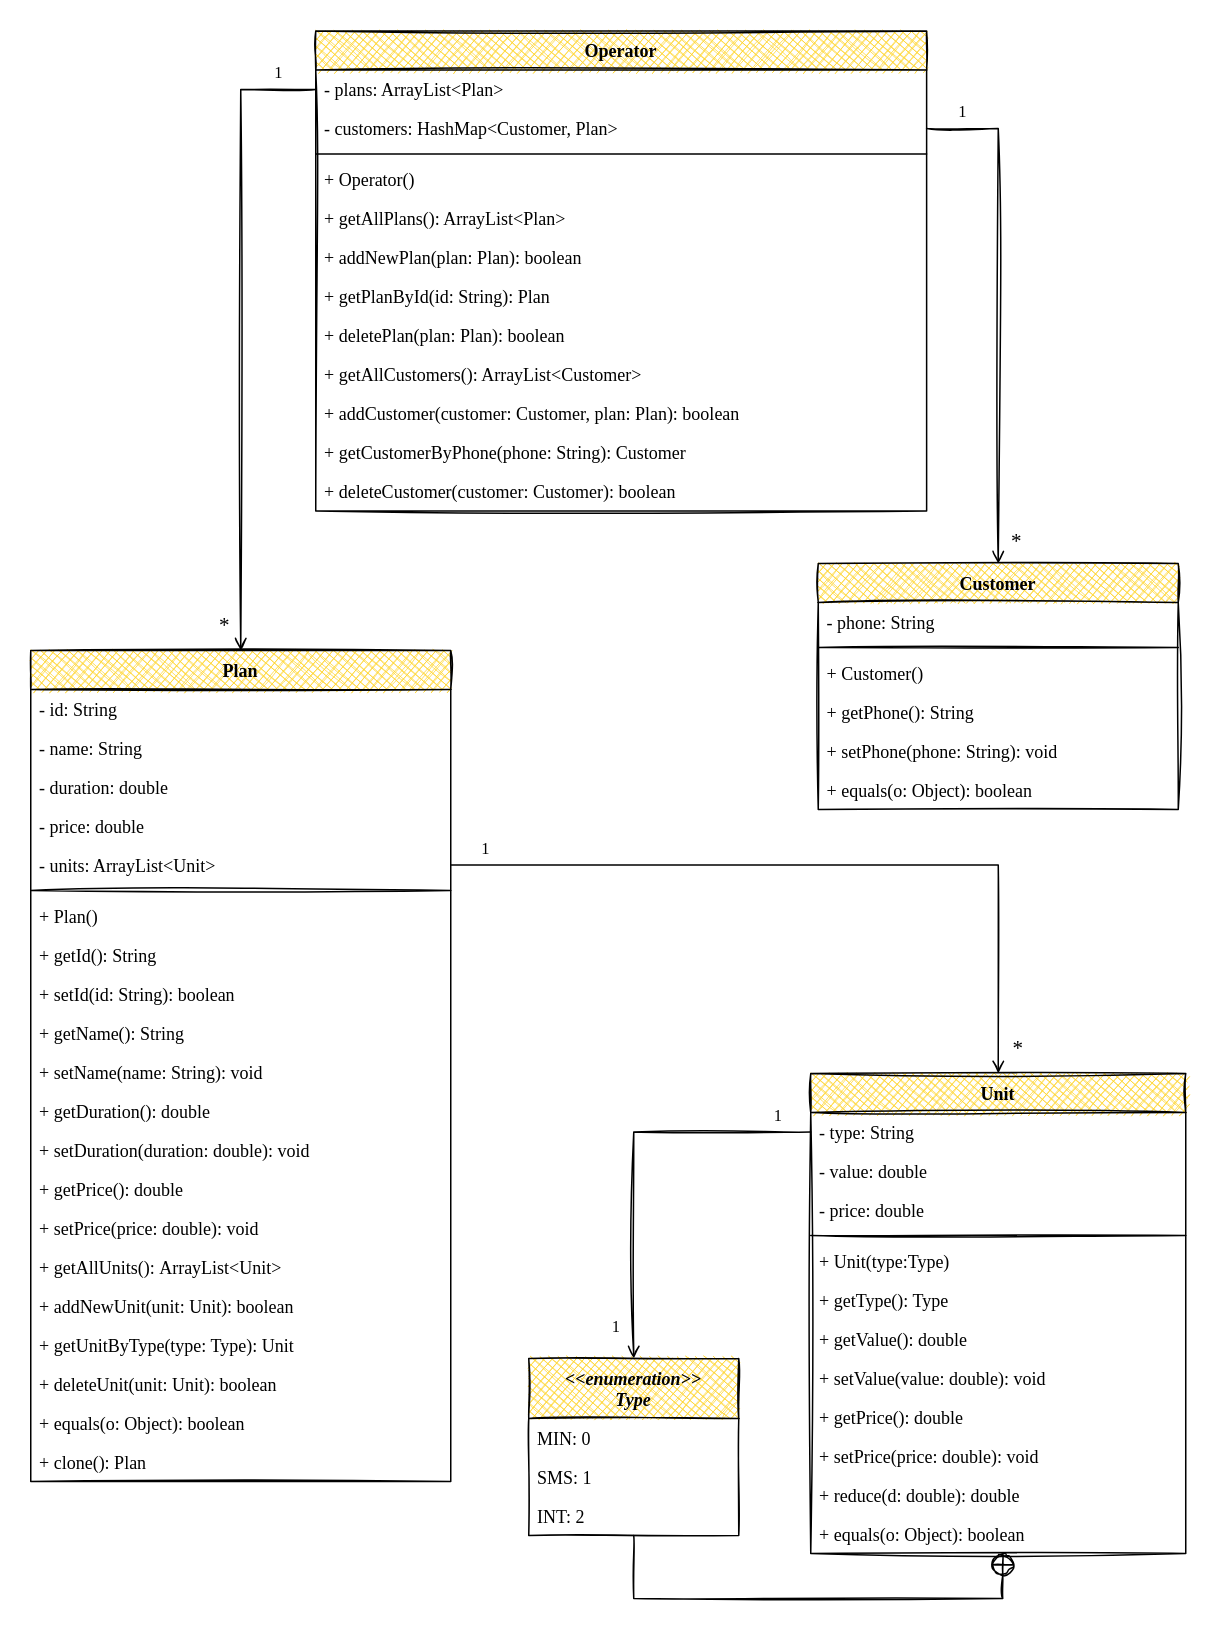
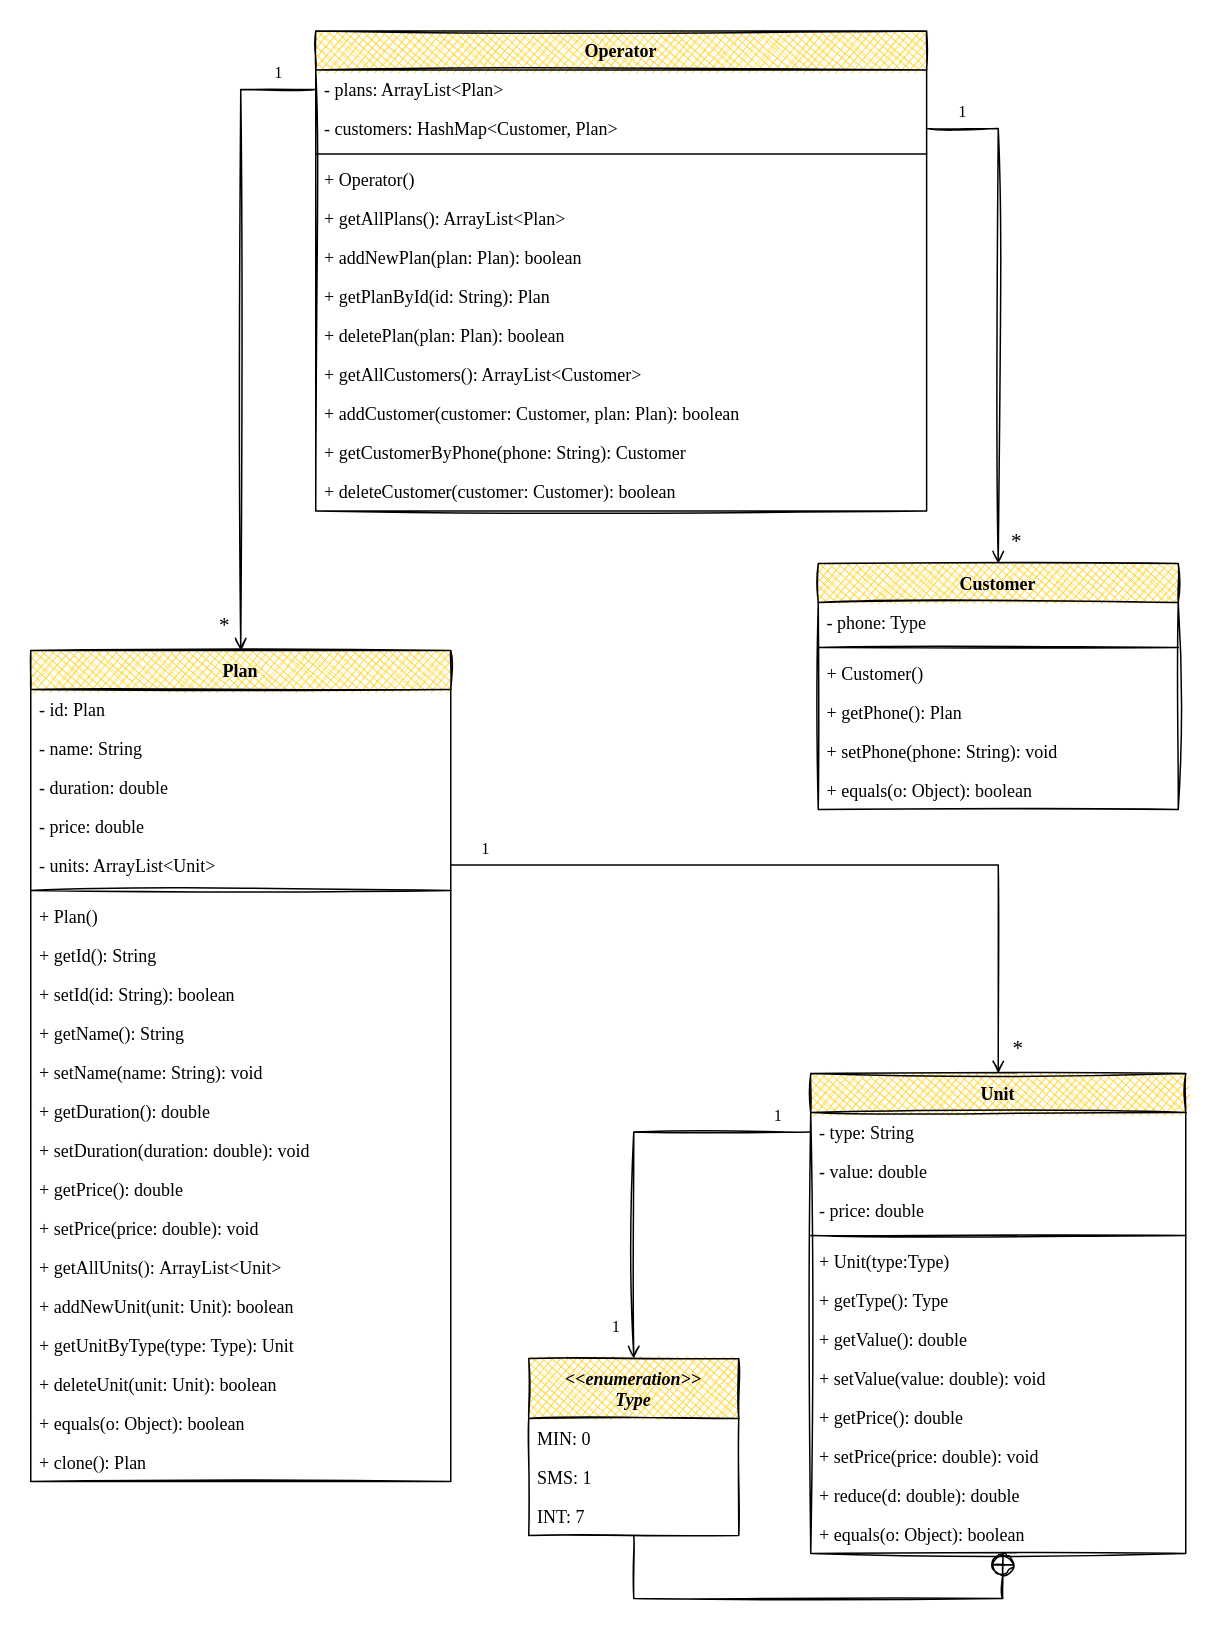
node "- phone: String": label "- phone: String" -> "- phone: Type"
node "- id: String": label "- id: String" -> "- id: Plan"
node "+ getPhone(): String": label "+ getPhone(): String" -> "+ getPhone(): Plan"
node "INT: 2": label "INT: 2" -> "INT: 7"
